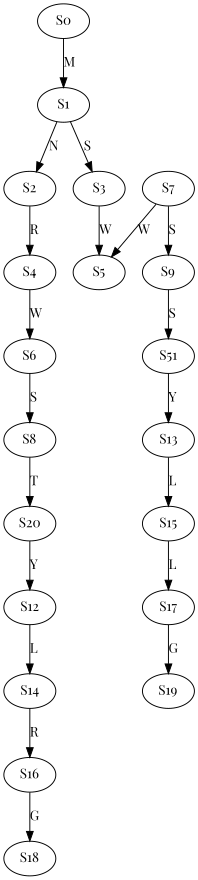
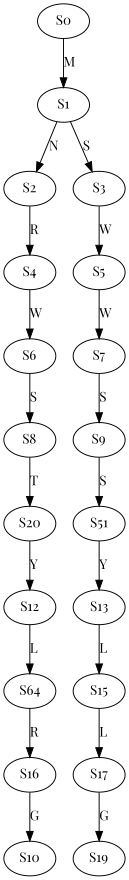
edge "S7" -> "S5": reversed
node "S14": label "S14" -> "S64"
node "S18": label "S18" -> "S10"
